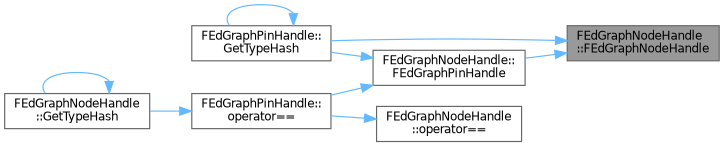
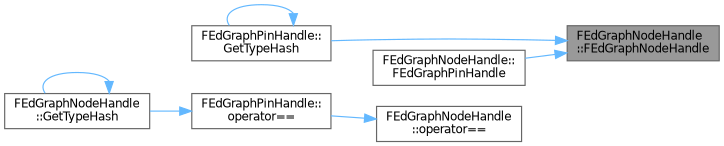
edge "FEdGraphPinHandle:: GetTypeHash" -> "FEdGraphNodeHandle:: FEdGraphPinHandle": removed
edge "FEdGraphPinHandle:: operator==" -> "FEdGraphNodeHandle:: FEdGraphPinHandle": removed
